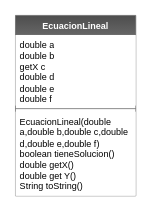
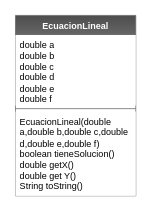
node "double a double b getX c double d double e double f": label "double a double b getX c double d double e double f" -> "double a double b double c double d double e double f"
